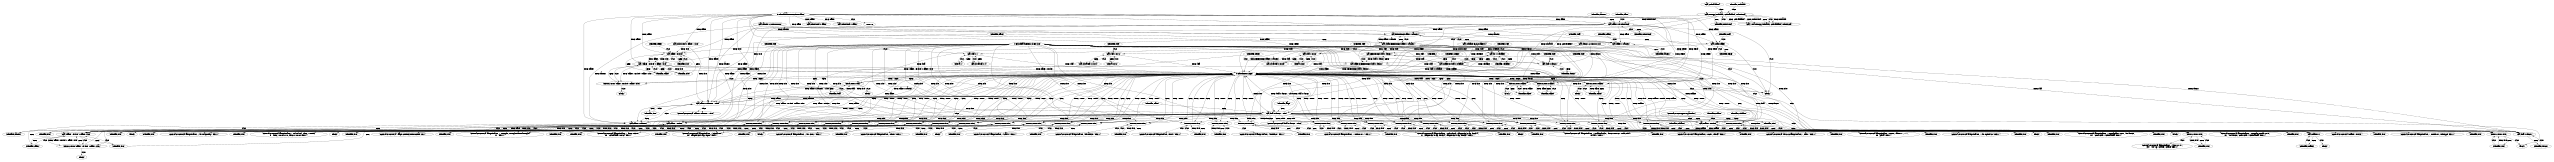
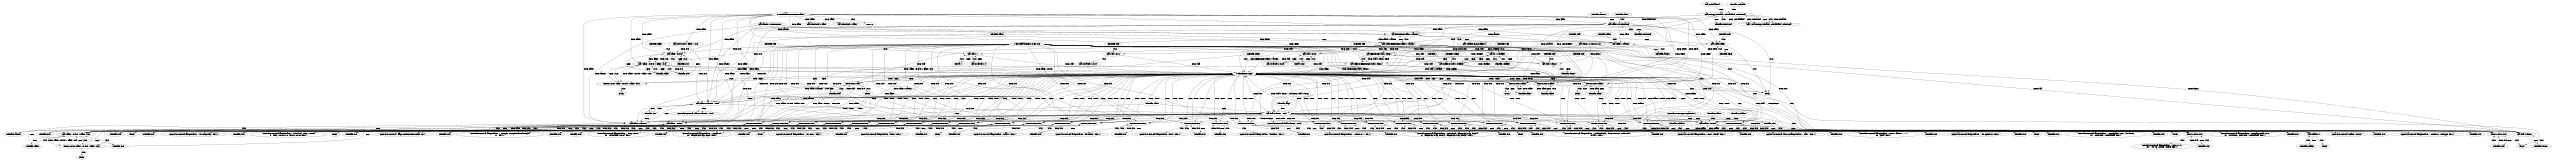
edge "(MethodParameterIn,size_t offset)" -> "(Call,offset = ELF_ALIGN(doff + descsz))": label "DDG: offset" -> "DDG: descsz"
edge "(Call,nbuf[doff + 0x7c])" -> "(Call,doff + 0x7c)": removed, label "CFG:"
node "(Literal,0x7c)": removed
